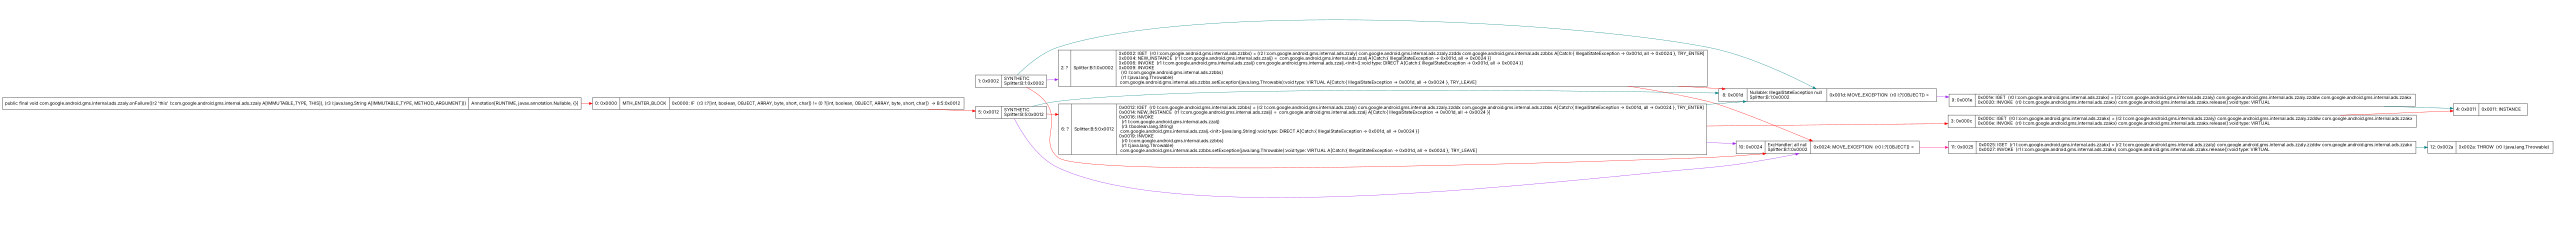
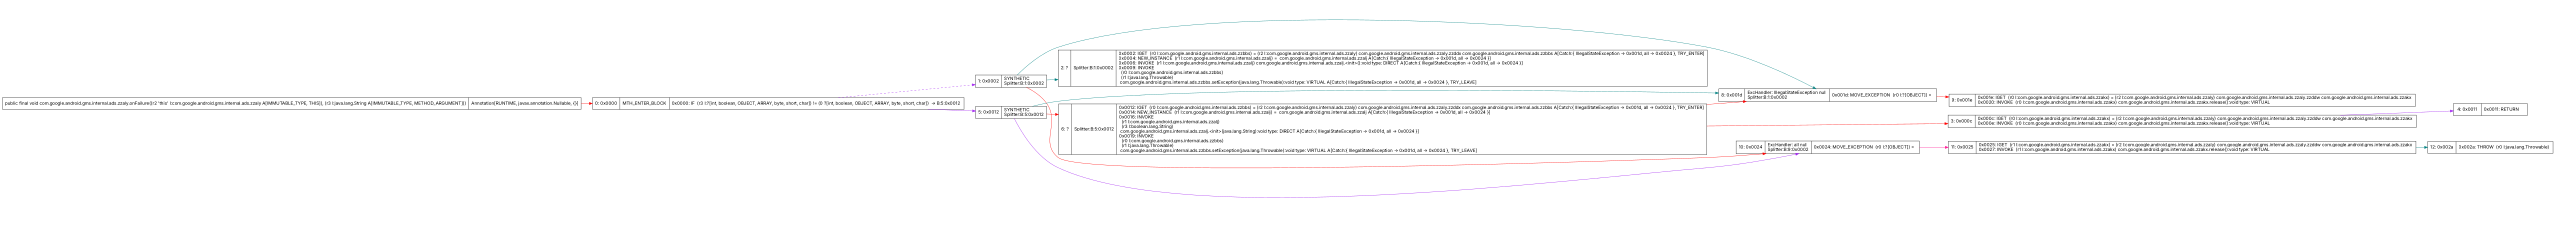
edge "1: 0x0002" -> "2: ?": color purple -> teal
edge "2: ?" -> "8: 0x001d": removed
edge "0: 0x0000" -> "1: 0x0002": added
node "8: 0x001d": text "Nullable: IllegalStateException null" -> "ExcHandler: IllegalStateException null"
edge "8: 0x001d" -> "9: 0x001e": color purple -> red
edge "6: ?" -> "8: 0x001d": color teal -> red
edge "2: ?" -> "10: 0x0024": removed
edge "9: 0x001e" -> "4: 0x0011": removed
node "4: 0x0011": text "0x0011: INSTANCE" -> "0x0011: RETURN"
edge "0: 0x0000" -> "5: 0x0012": color red -> purple
edge "3: 0x000c" -> "4: 0x0011": color red -> purple
edge "6: ?" -> "10: 0x0024": removed
node "10: 0x0024": text "Splitter:B:1:0x0002" -> "Splitter:B:9:0x0002"
